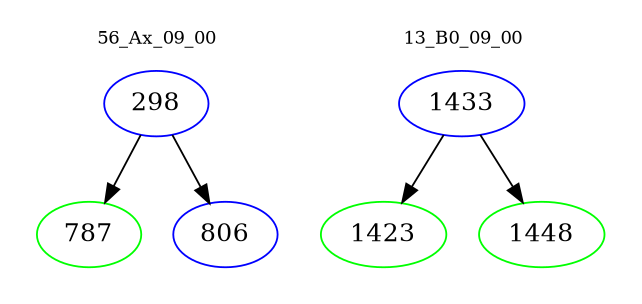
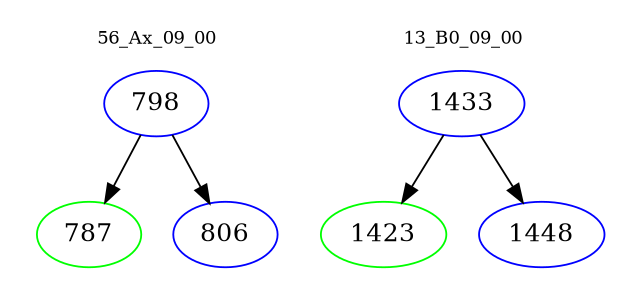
node "298": label "298" -> "798"
node "1448": color green -> blue
